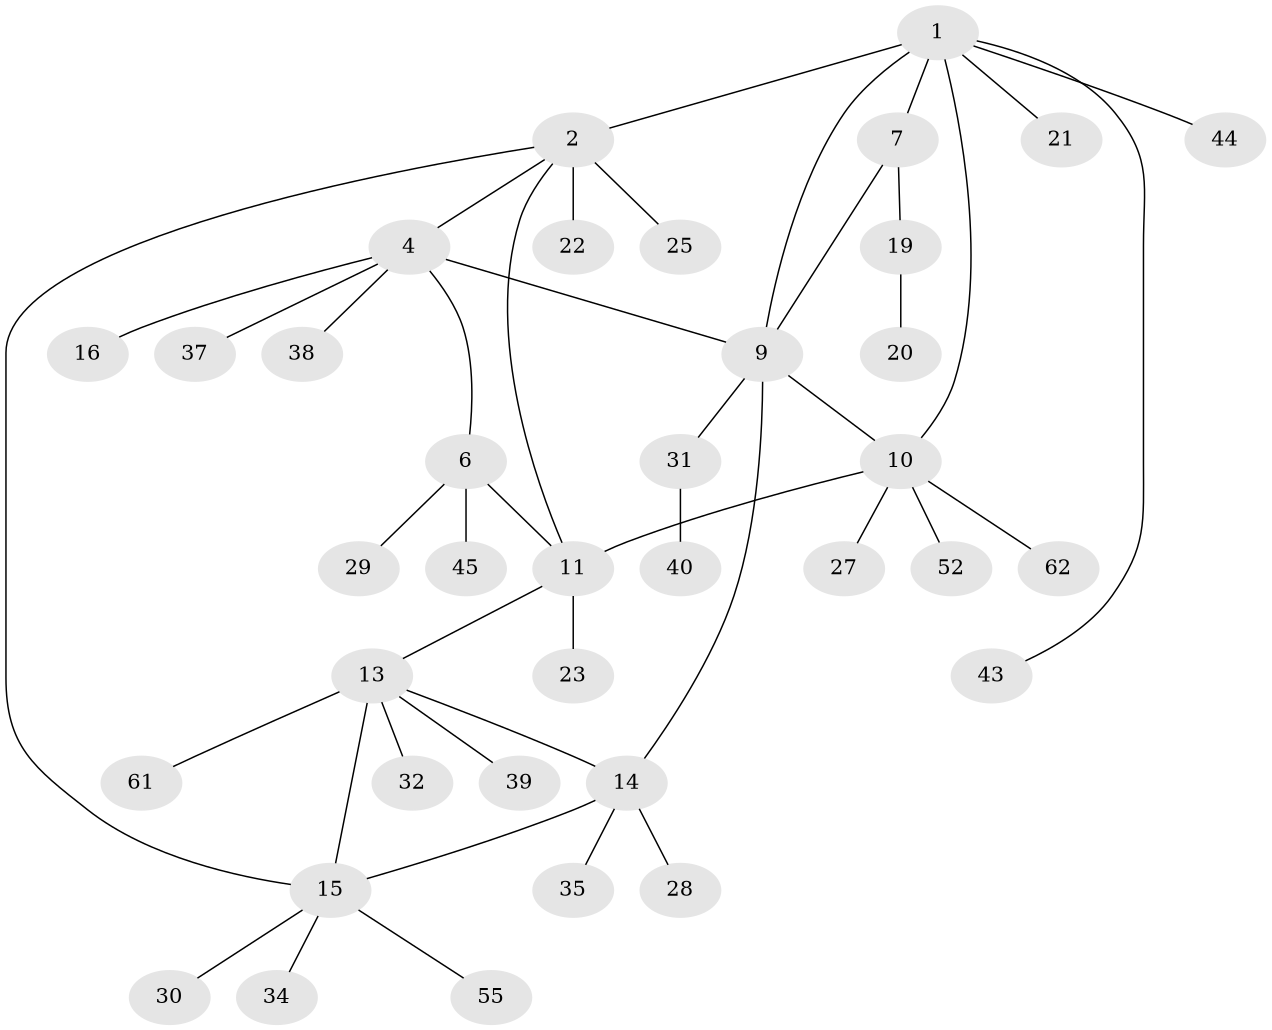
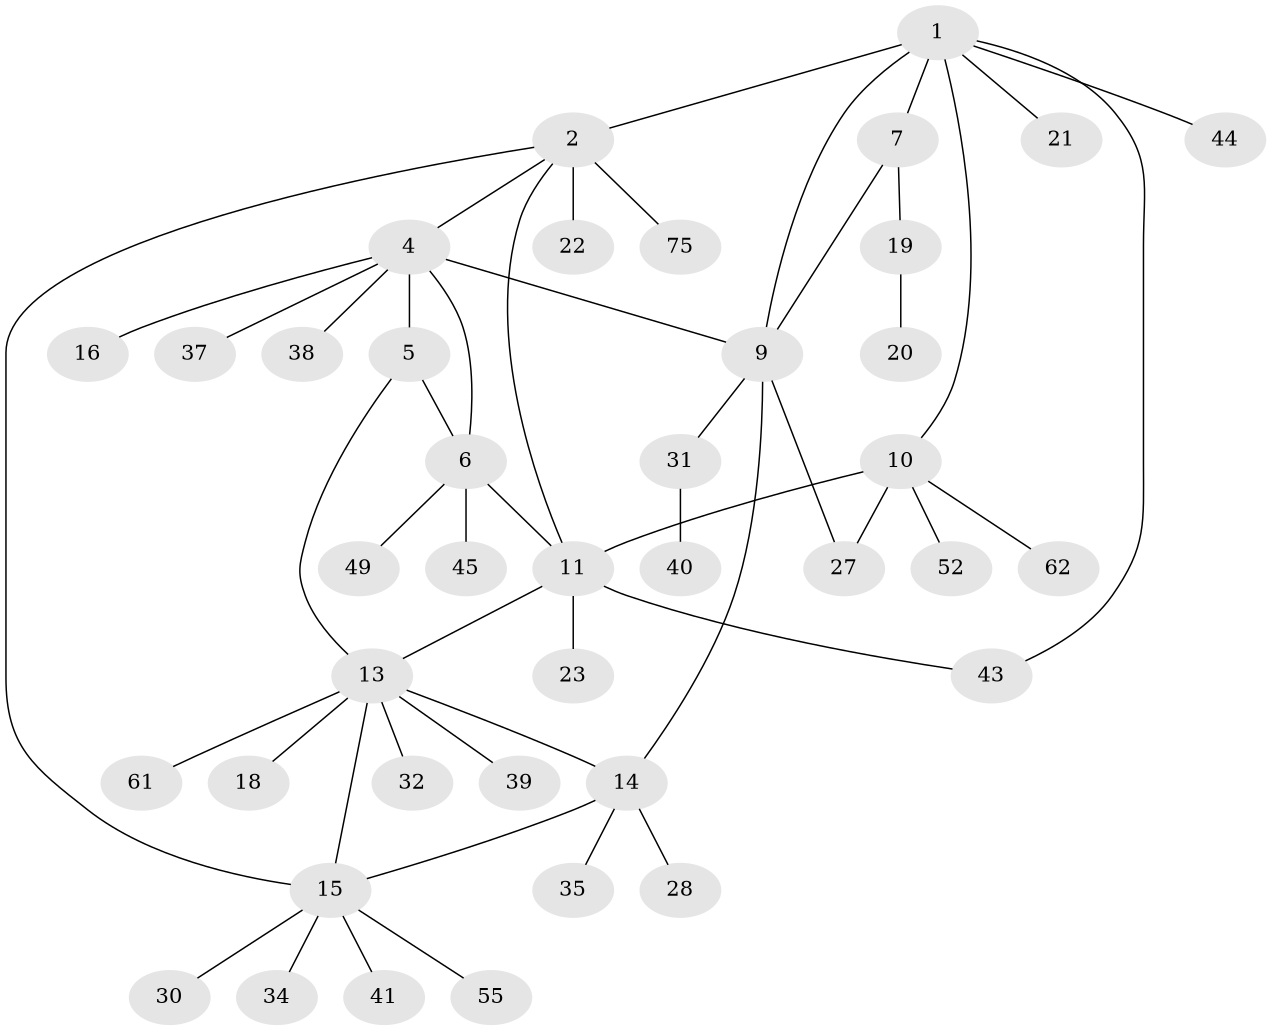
node "25": label "25" -> "75"
node "5": added
edge "9" -- "10": now "9" -- "27"
node "29": label "29" -> "49"
edge "11" -- "43": added
node "18": added
node "41": added
